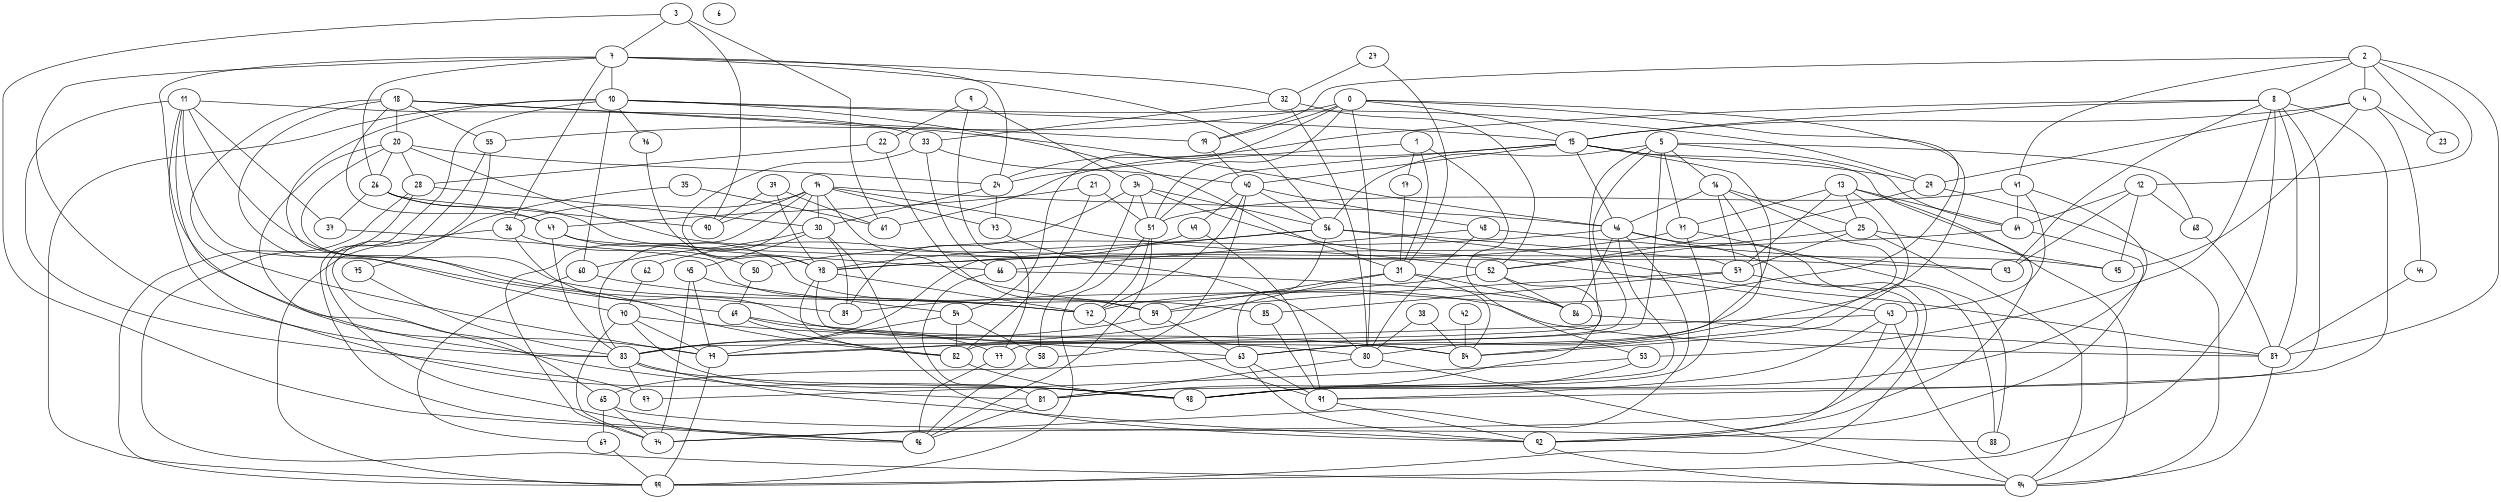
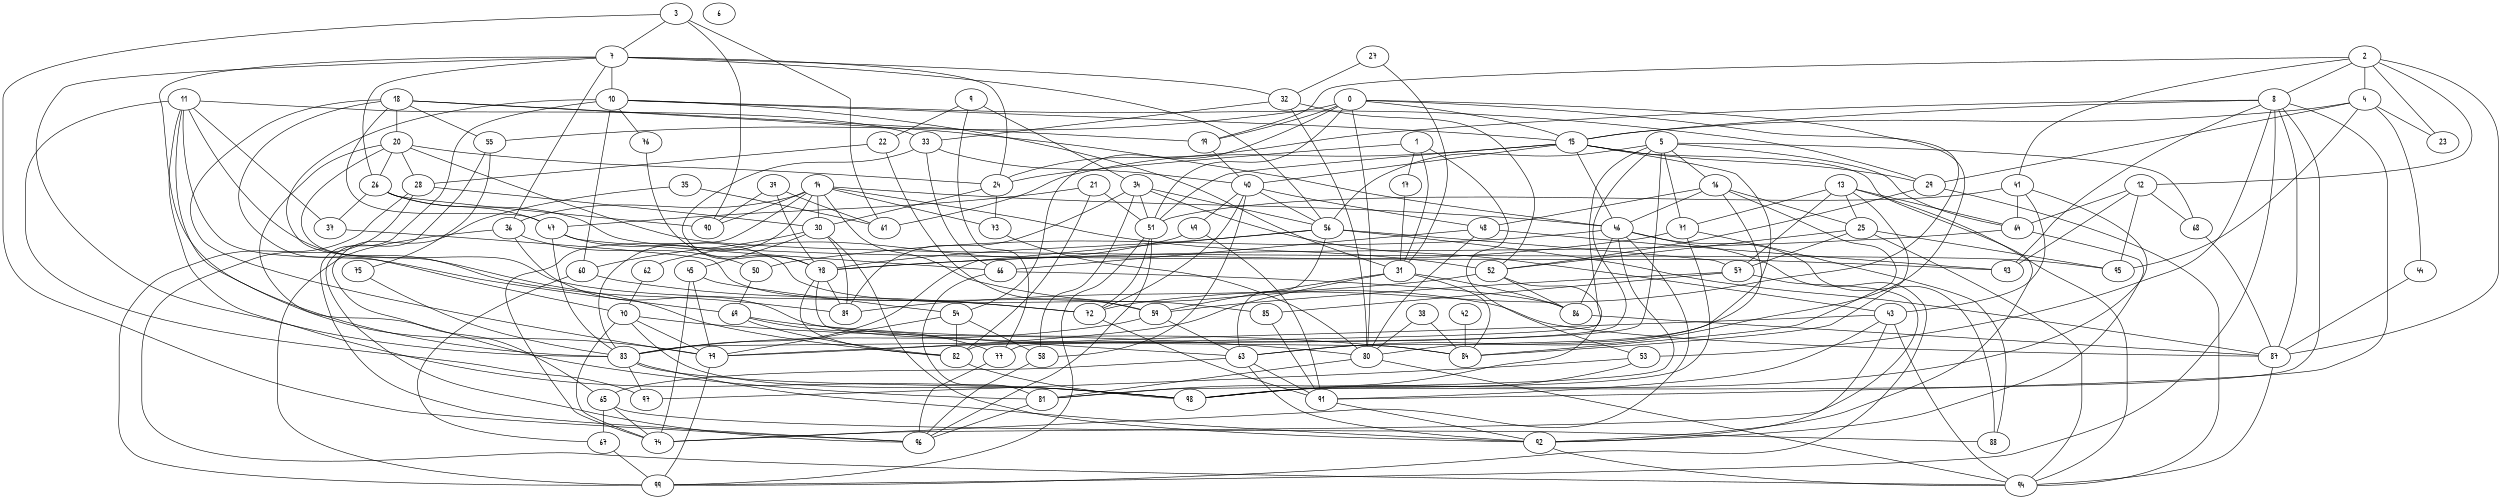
edge "16" -- "57": now "16" -- "48"
edge "78" -- "72": now "78" -- "89"
edge "10" -- "99": removed
